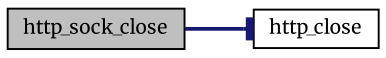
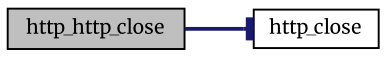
node "http_sock_close": label "http_sock_close" -> "http_http_close"
